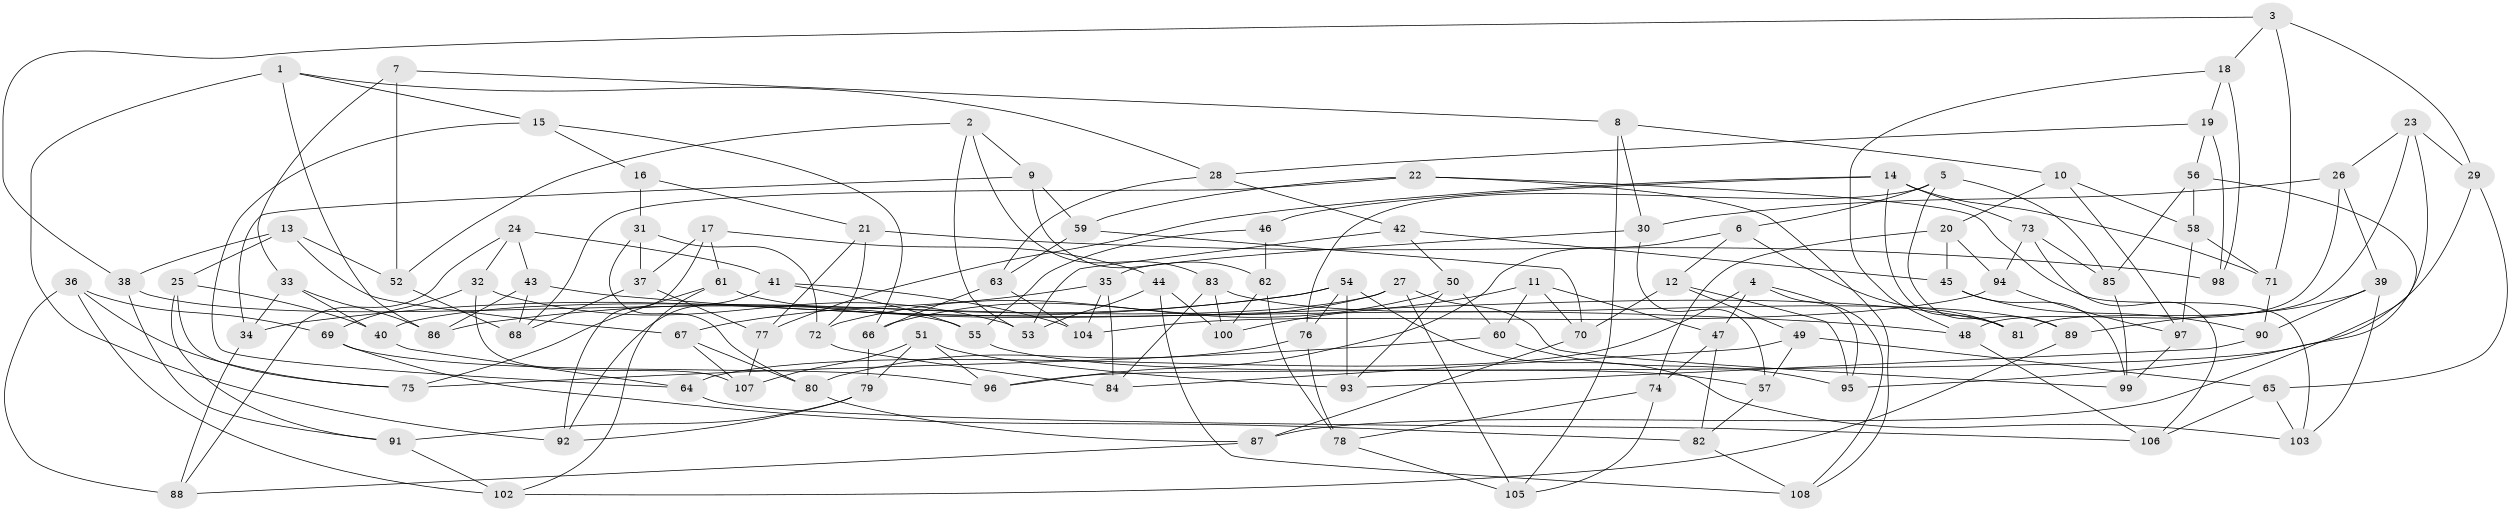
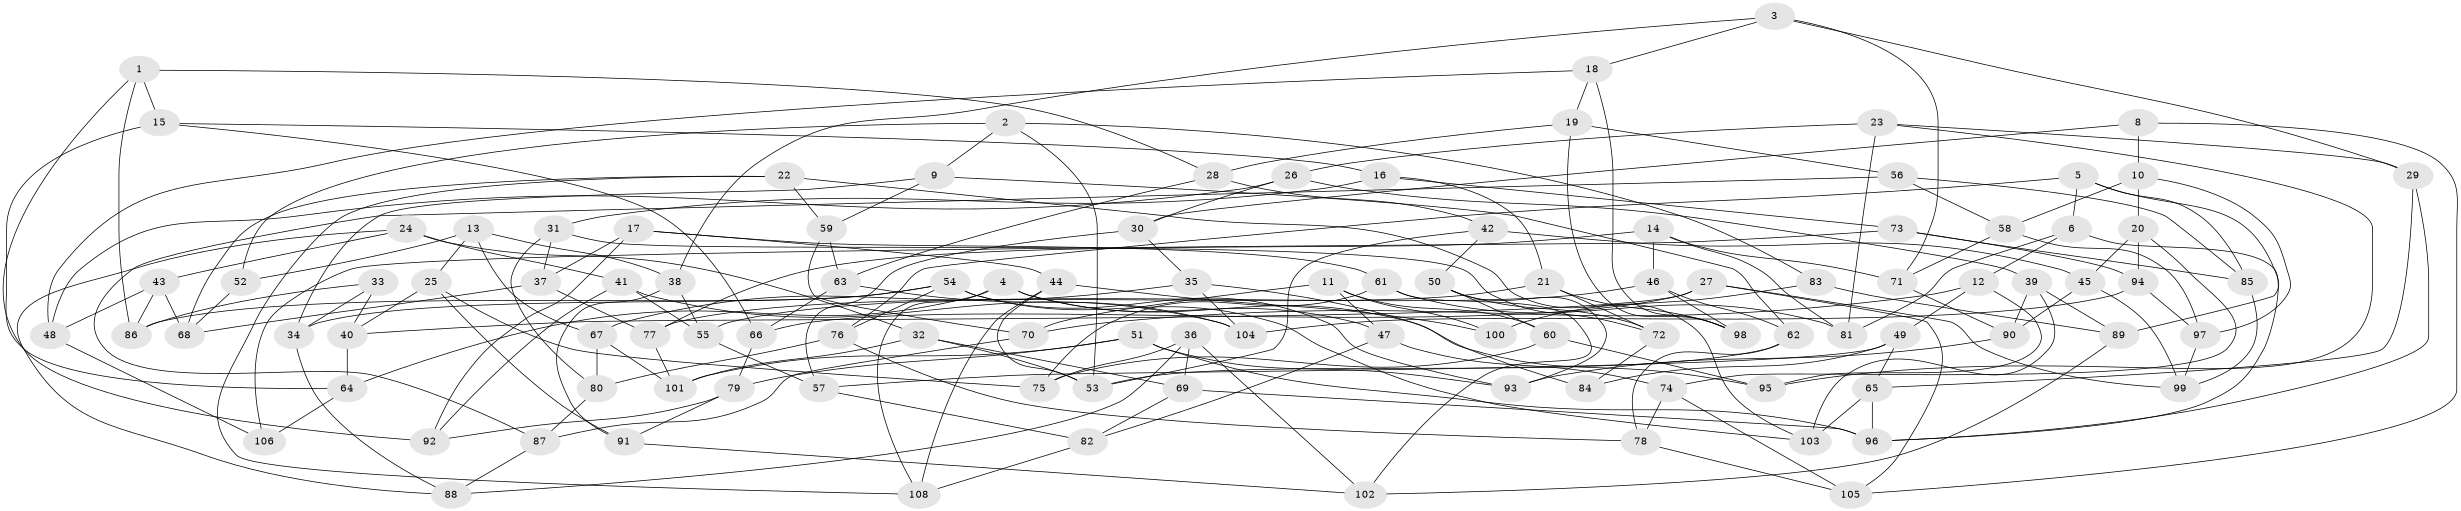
node "7": removed
edge "14" -- "73": now "16" -- "73"
edge "62" -- "100": now "62" -- "53"
edge "46" -- "98": added
edge "83" -- "84": removed
node "107": label "107" -> "101"
edge "65" -- "106": now "65" -- "96"
